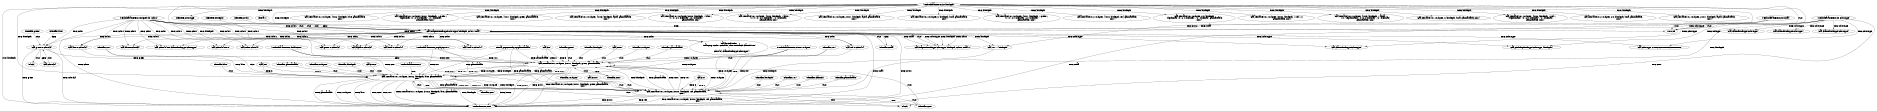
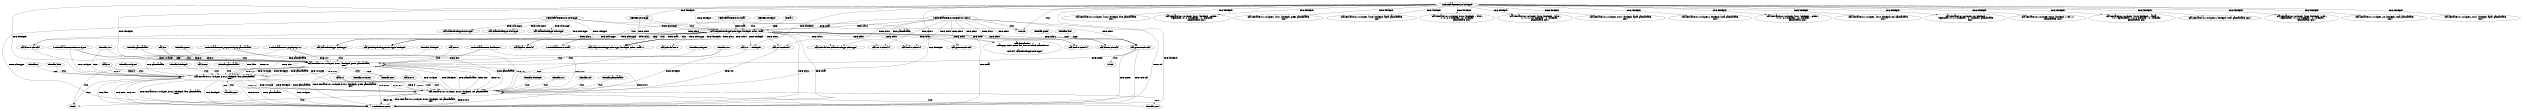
node "(Identifier,colors)": removed
edge "(MethodParameterIn,int small)" -> "1000129": now "(MethodParameterIn,int small)" -> "(Call,pixel_depth_of_type(color_type, bit_depth))"
edge "(MethodParameterIn,unsigned int *colors)" -> "1000129": label "DDG: " -> "AST: "
edge "(MethodParameterIn,int bit_depth)" -> "(Call,1U << bit_depth)": label "DDG: 3*x+2" -> "DDG: bit_depth"
edge "(MethodParameterIn,int color_type)" -> "1000129": label "AST: " -> "DDG: small"
edge "(MethodParameterIn,unsigned int *colors)" -> "(Call,colors[0] == channels_of_type(color_type))": label "DDG: colors" -> "DDG: gamma_table"
edge "(MethodParameterIn,unsigned int *colors)" -> "(Call,alpha = colors[2])": now "(Identifier,color_type)" -> "(Call,alpha = colors[2])"
edge "(MethodParameterIn,unsigned int *colors)" -> "(Call,colors[0] == 0)": removed, label "DDG: colors"
node "(Literal,png_const_bytep gamma_table)": label "(Literal,png_const_bytep gamma_table)" -> "(MethodParameterIn,png_const_bytep gamma_table)"
node "(Identifier,small)": label "(Identifier,small)" -> "(MethodParameterIn,small)"
node "(Call,color_type & PNG_COLOR_MASK_PALETTE)": removed
edge "(MethodParameterIn,int bit_depth)" -> "(MethodReturn,RET)": label "AST: bit_depth" -> "DDG: bit_depth"
node "(Call,colors[2])": removed
edge "(MethodParameterIn,unsigned int *colors)" -> "(MethodReturn,RET)": label "DDG: colors" -> "DDG: red"
node "(MethodParameterIn,x)": label "(MethodParameterIn,x)" -> "(Identifier,x)"
edge "(MethodParameterIn,int color_type)" -> "(MethodReturn,RET)": label "DDG: conv" -> "DDG: color_type"
node "(Identifier,channels)": label "(Identifier,channels)" -> "(Identifier,red)"
